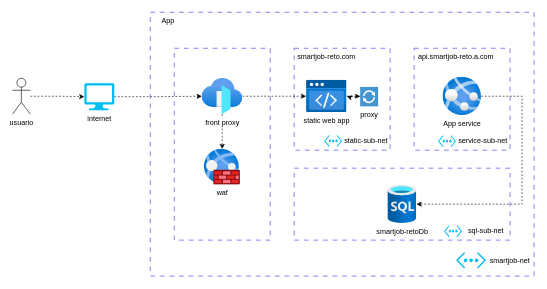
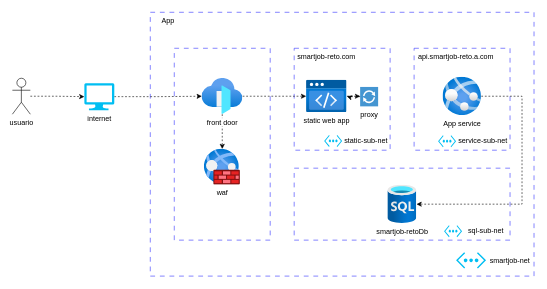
node "front proxy": label "front proxy" -> "front door"
